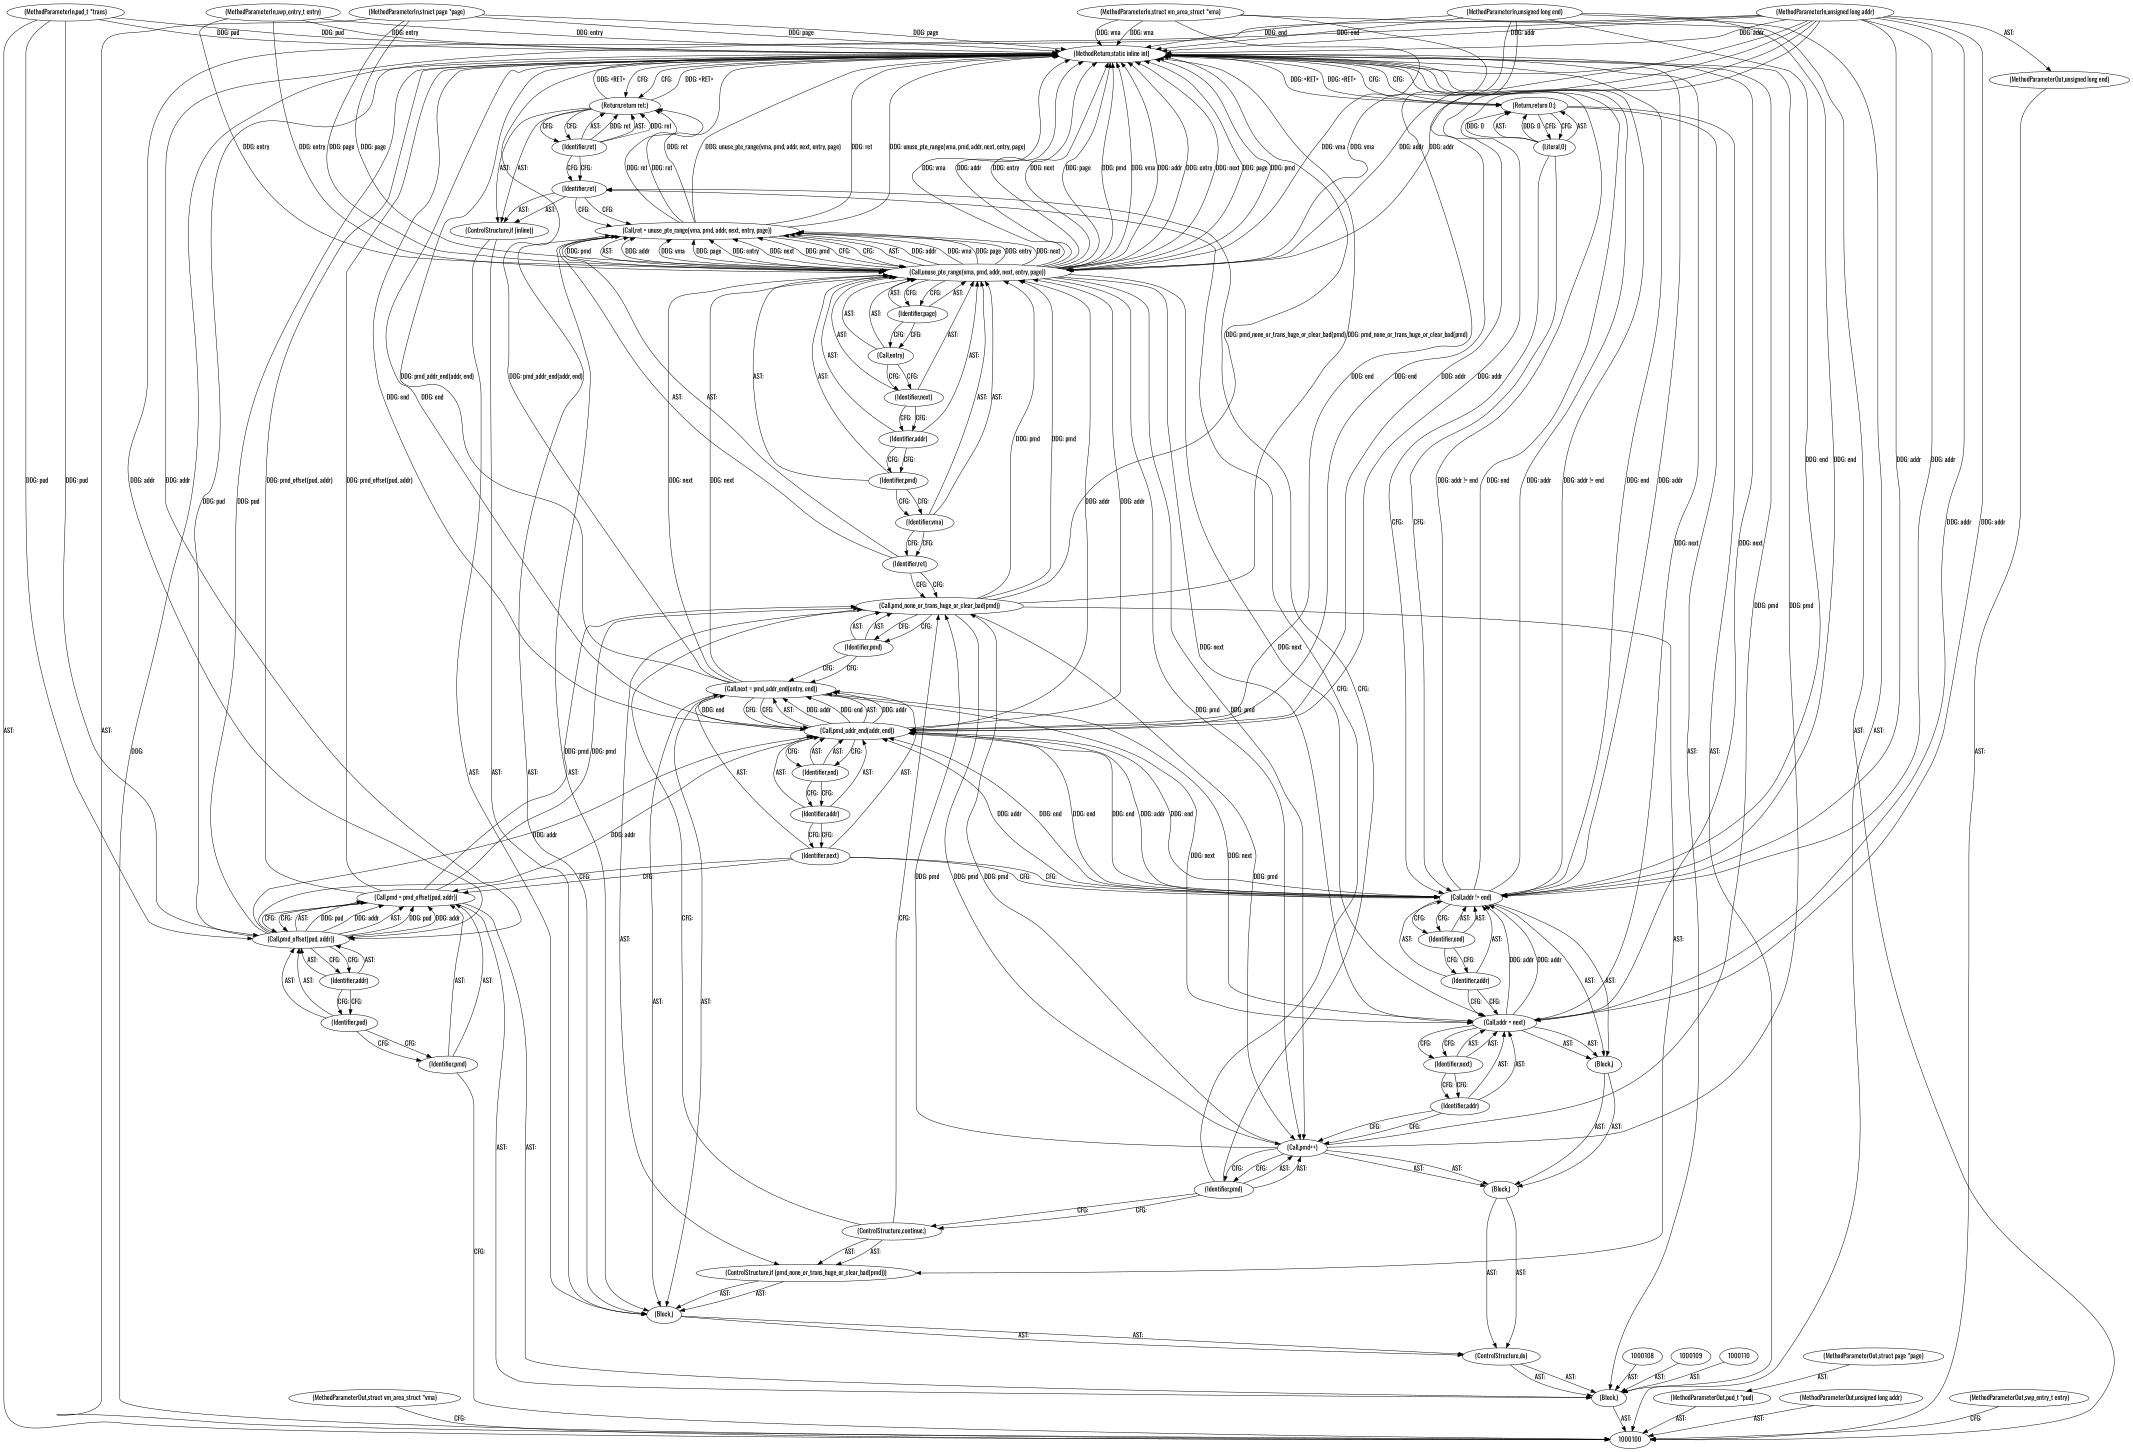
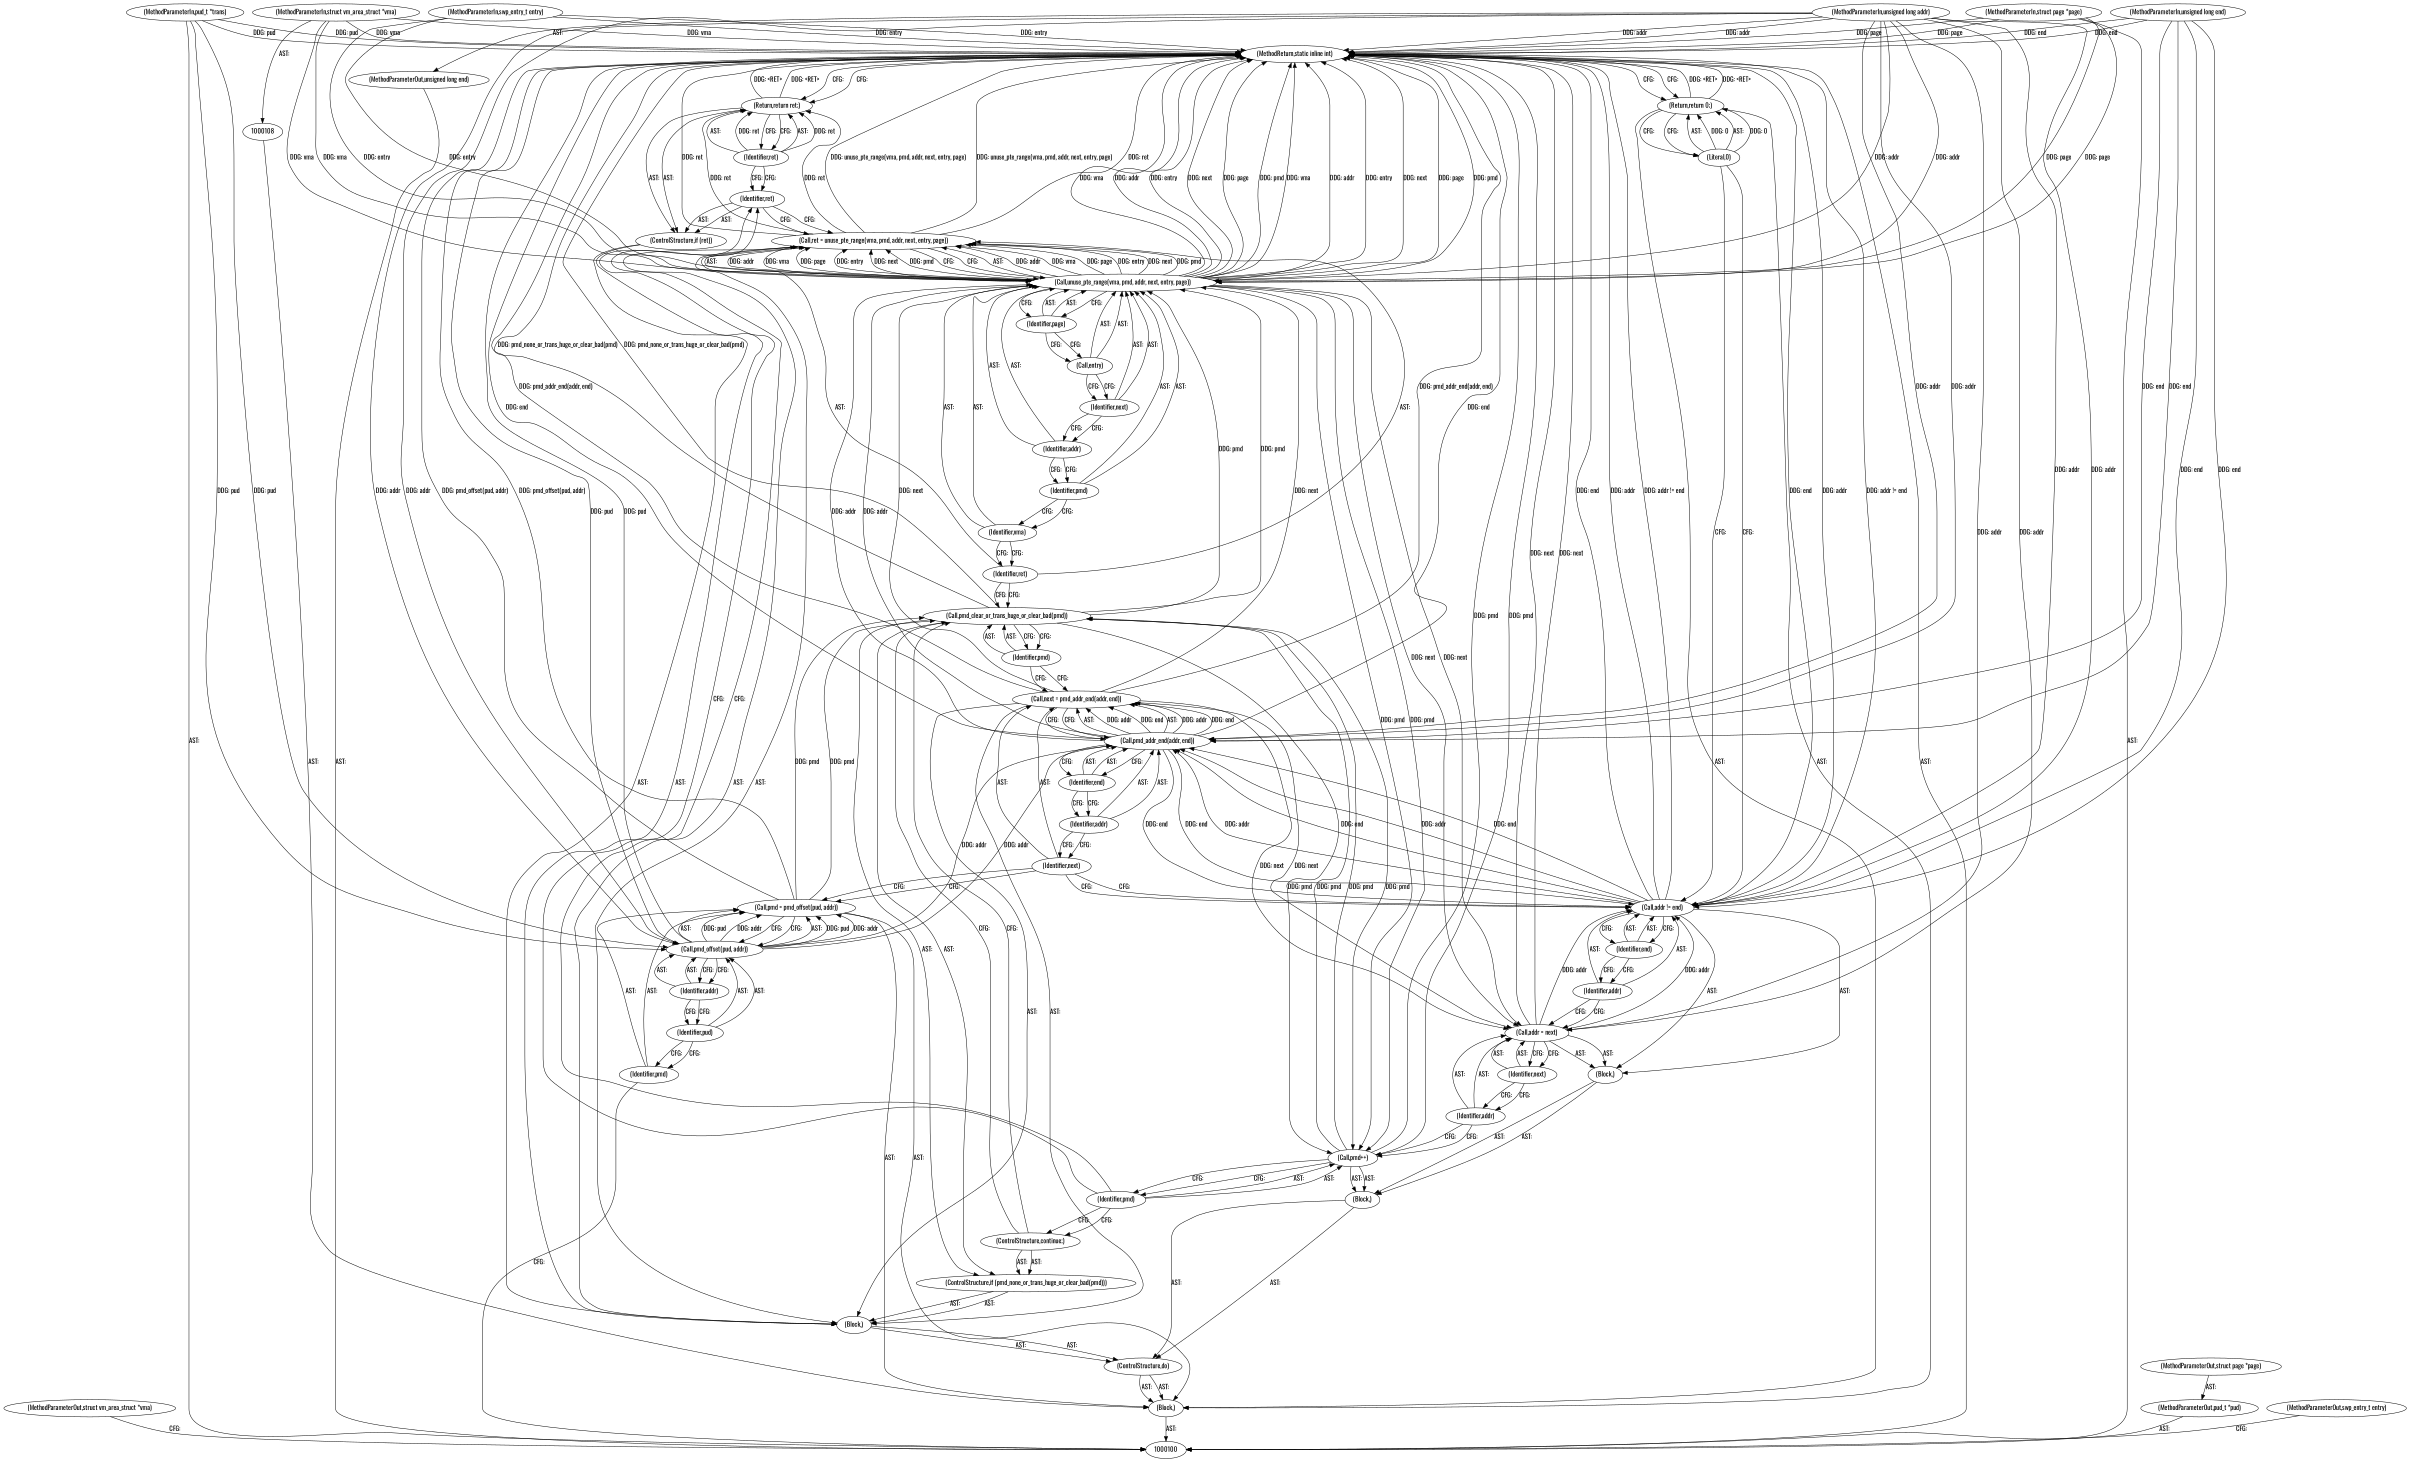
node "(ControlStructure,if (inline))": label "(ControlStructure,if (inline))" -> "(ControlStructure,if (ret))"
node "(Call,pmd_none_or_trans_huge_or_clear_bad(pmd))": label "(Call,pmd_none_or_trans_huge_or_clear_bad(pmd))" -> "(Call,pmd_clear_or_trans_huge_or_clear_bad(pmd))"
edge "(MethodParameterIn,unsigned long end)" -> "1000100": removed, label "AST:"
node "(Call,next = pmd_addr_end(entry, end))": label "(Call,next = pmd_addr_end(entry, end))" -> "(Call,next = pmd_addr_end(addr, end))"
edge "(MethodParameterIn,struct vm_area_struct *vma)" -> "1000100": now "(MethodParameterIn,struct vm_area_struct *vma)" -> "1000108"
edge "(MethodReturn,static inline int)" -> "1000100": label "DDG: " -> "AST: "
node "1000109": removed
node "1000110": removed
node "(MethodParameterOut,unsigned long addr)": removed
